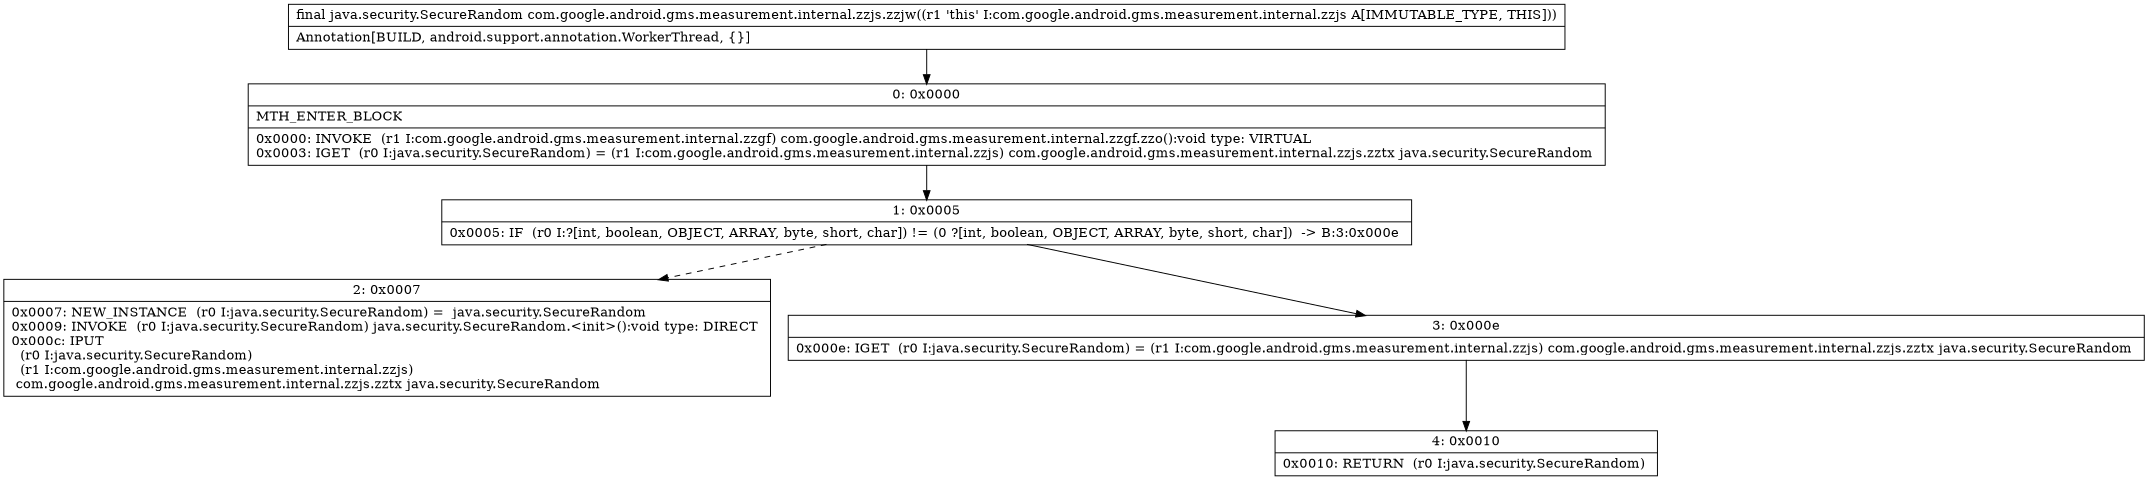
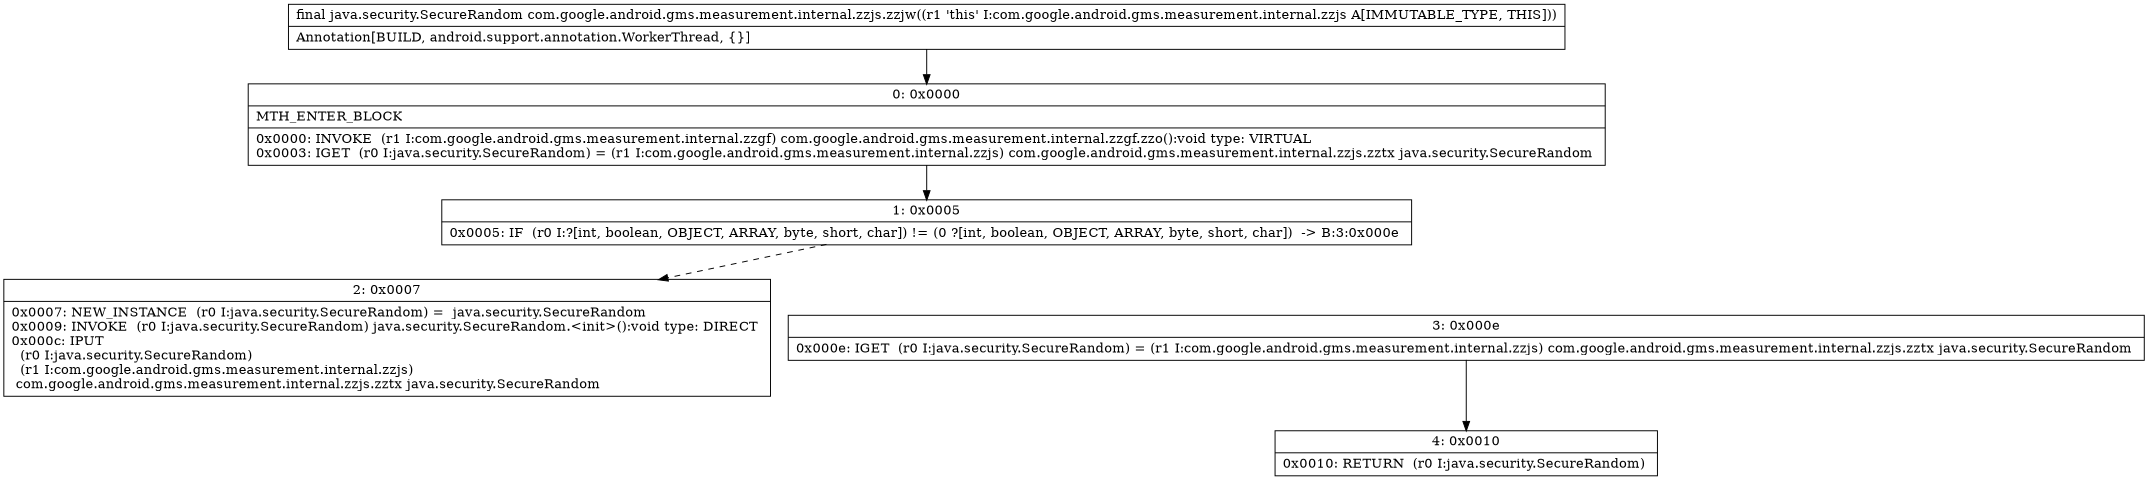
edge "1: 0x0005" -> "3: 0x000e": removed
